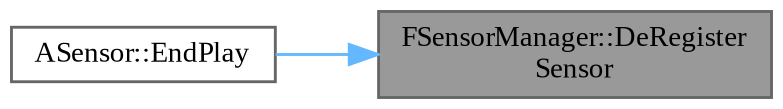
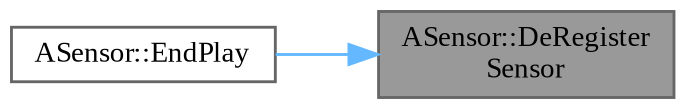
node "FSensorManager::DeRegister Sensor": label "FSensorManager::DeRegister Sensor" -> "ASensor::DeRegister Sensor"
